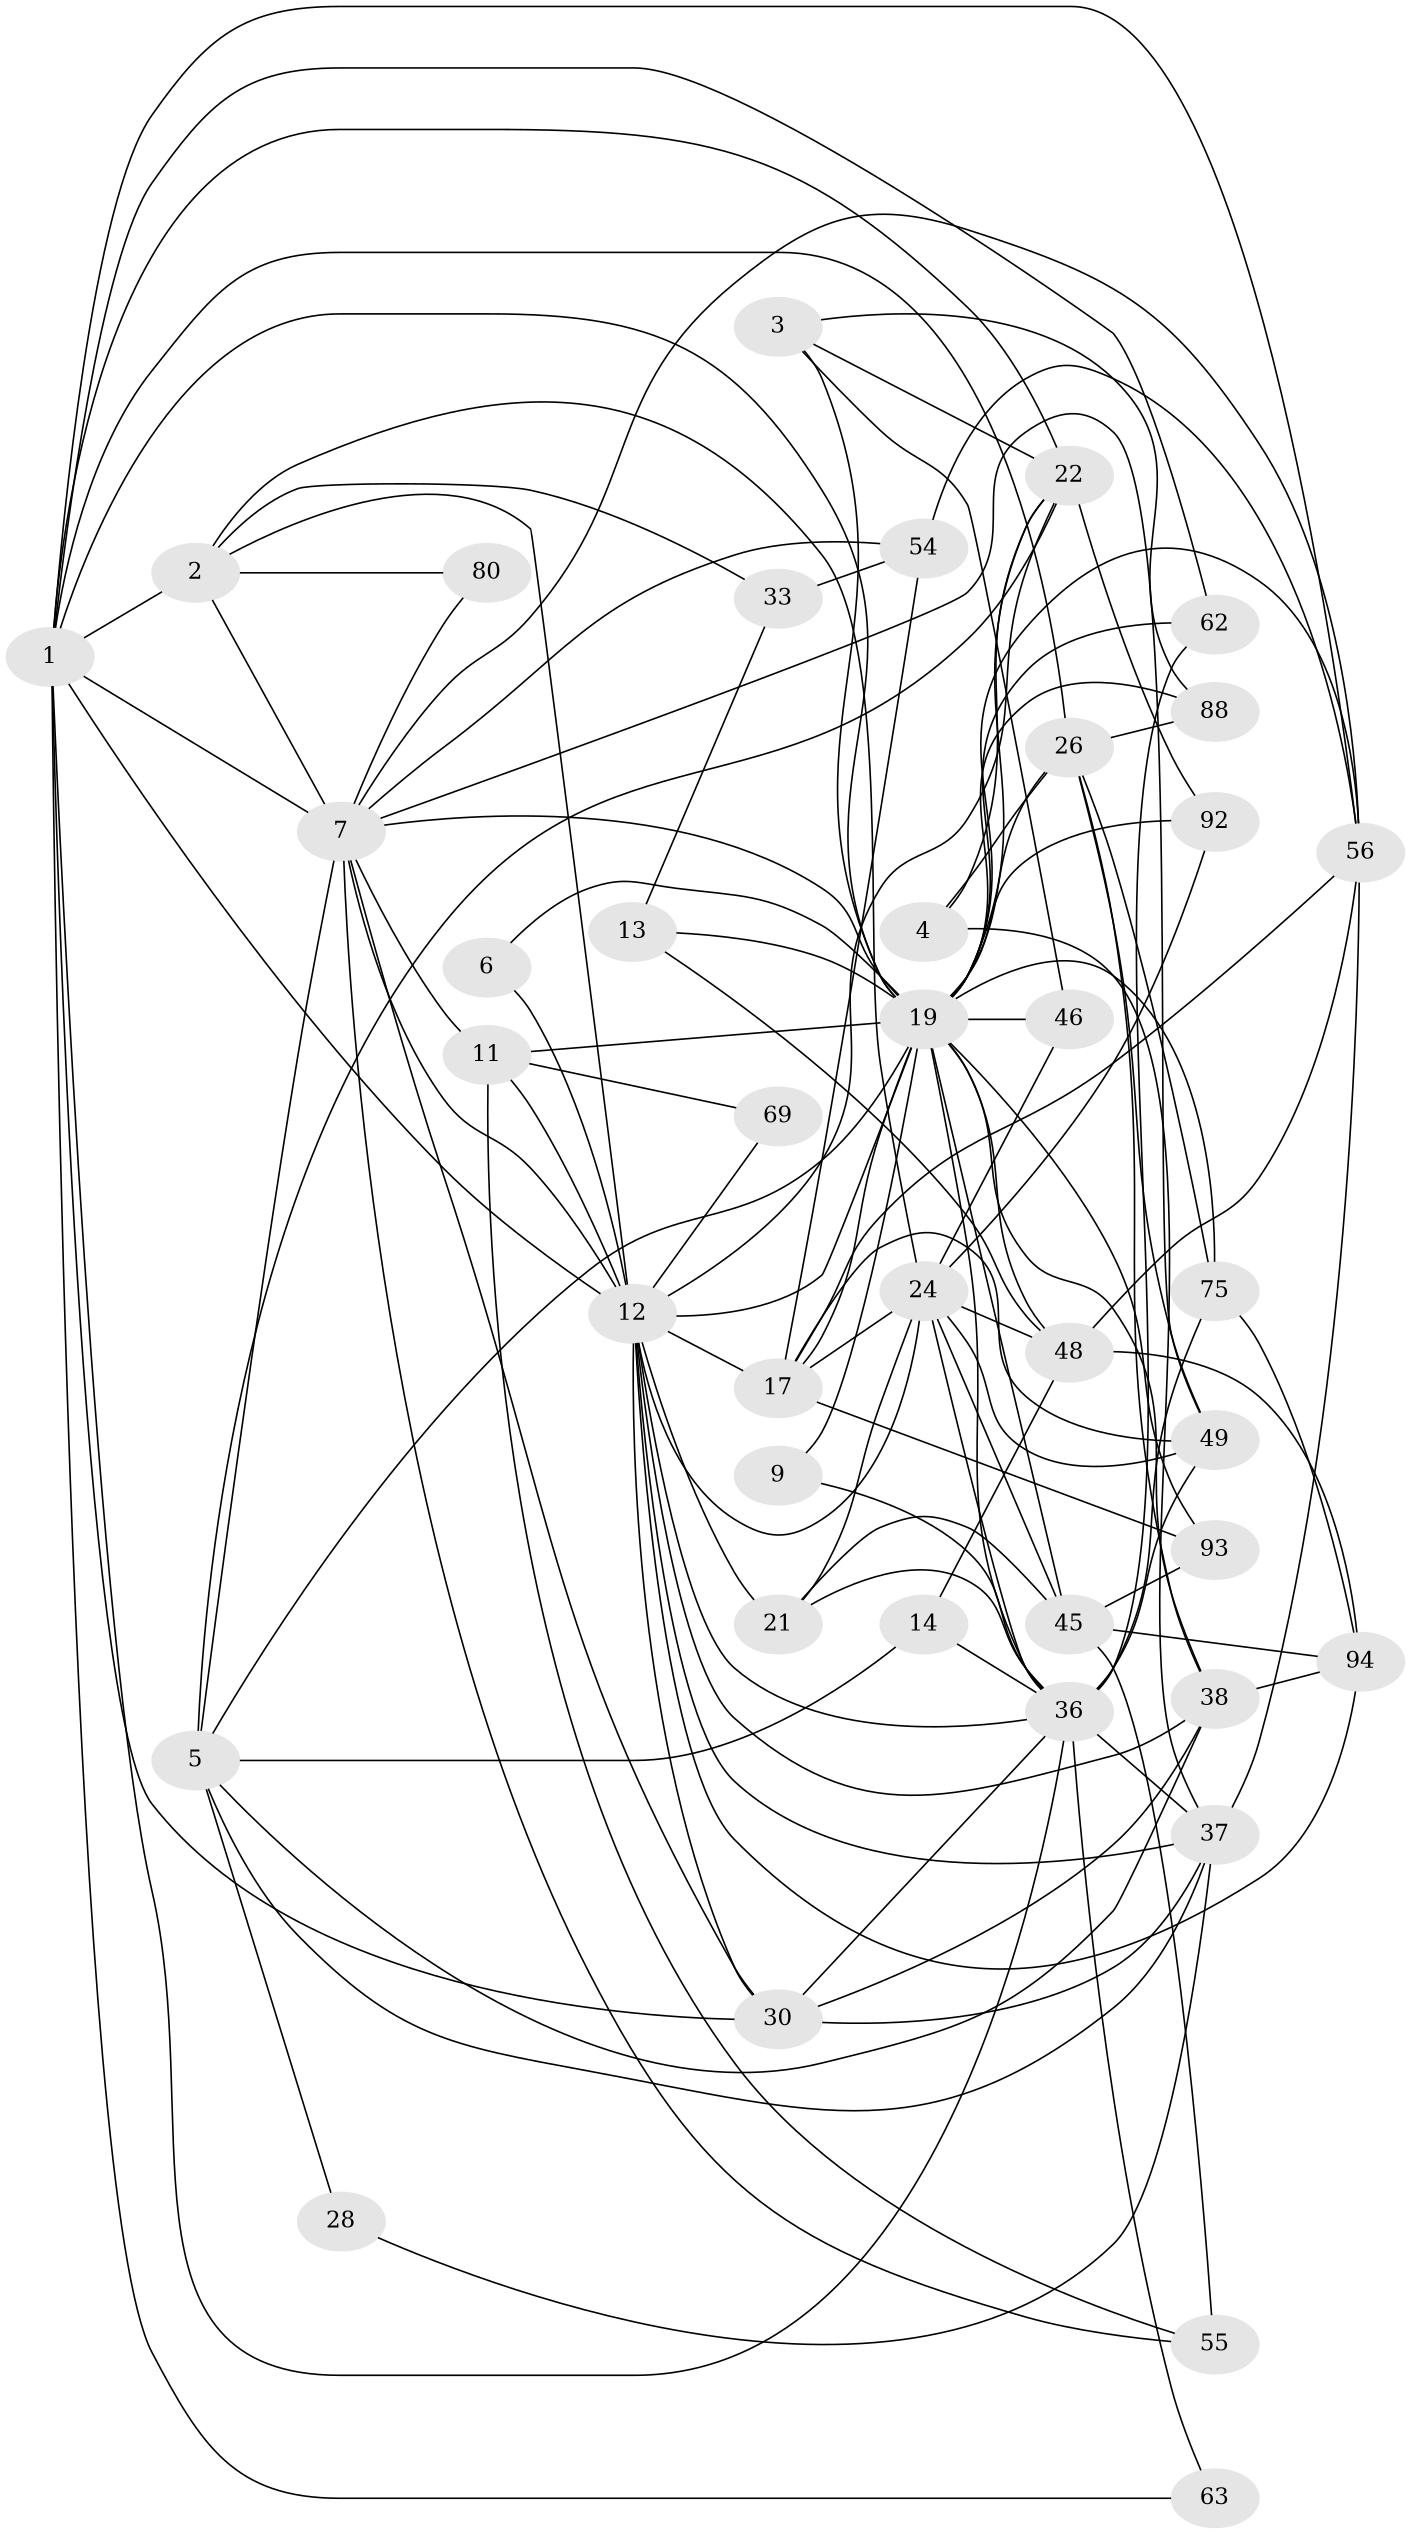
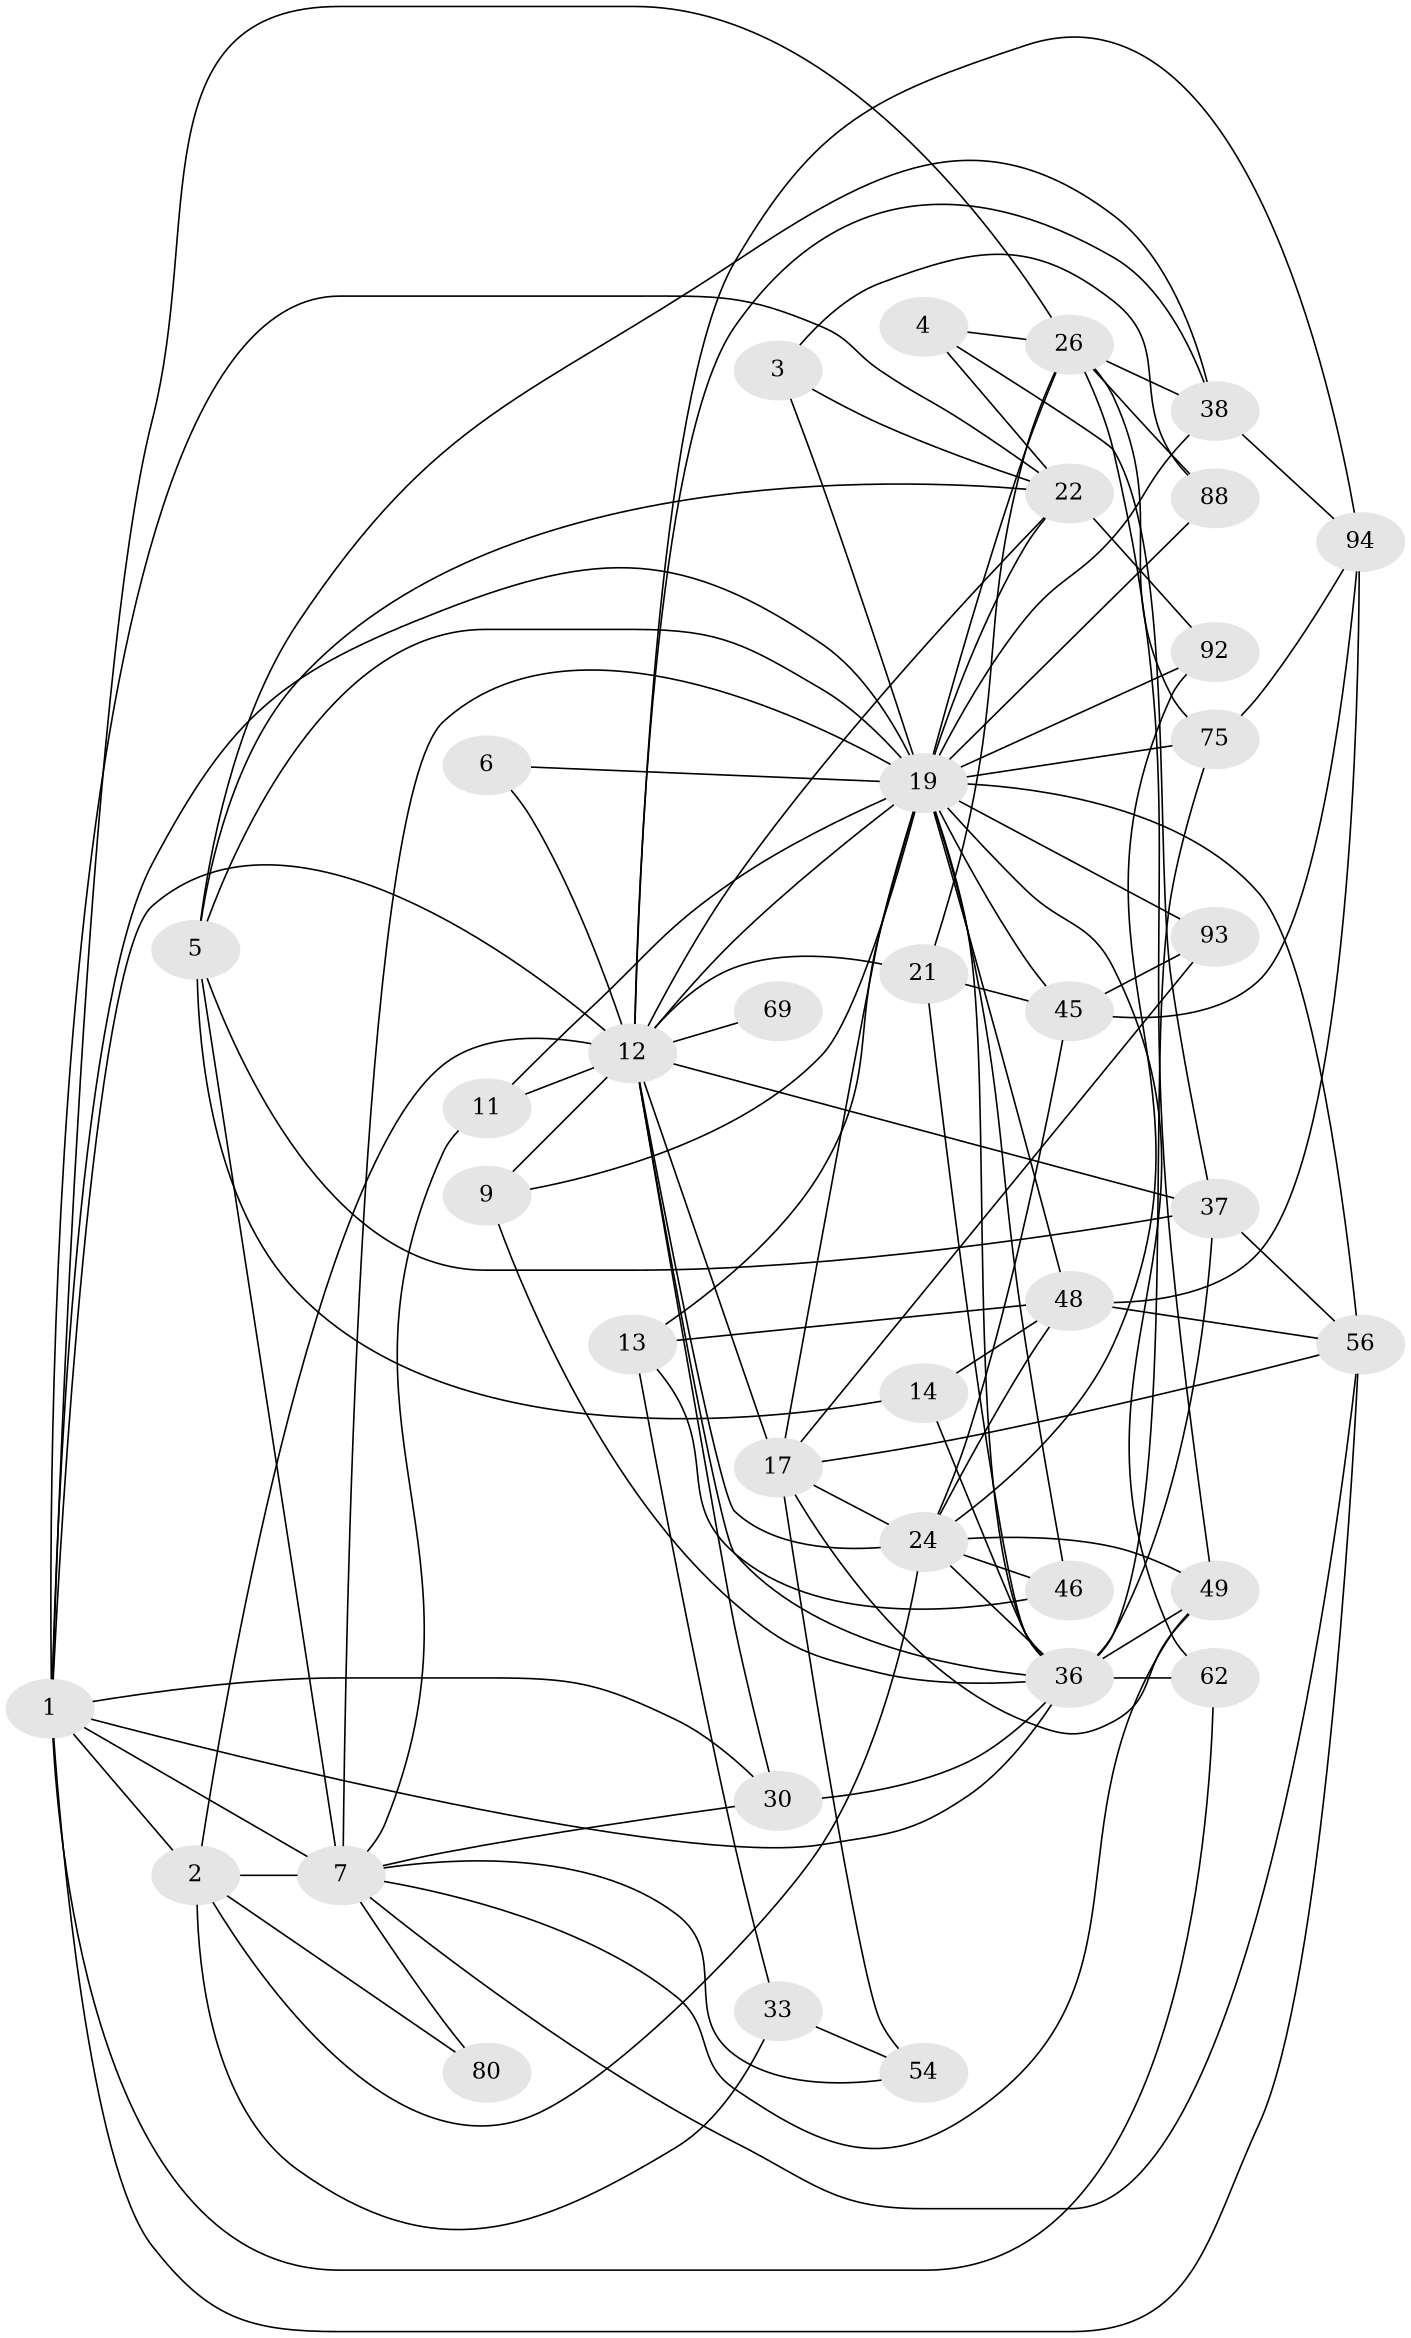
edge "54" -- "56": removed
edge "3" -- "46": now "13" -- "46"
edge "11" -- "69": removed
edge "7" -- "12": now "9" -- "12"
edge "24" -- "21": now "26" -- "21"
edge "38" -- "30": removed
edge "37" -- "30": removed
node "28": removed
node "55": removed
node "63": removed
